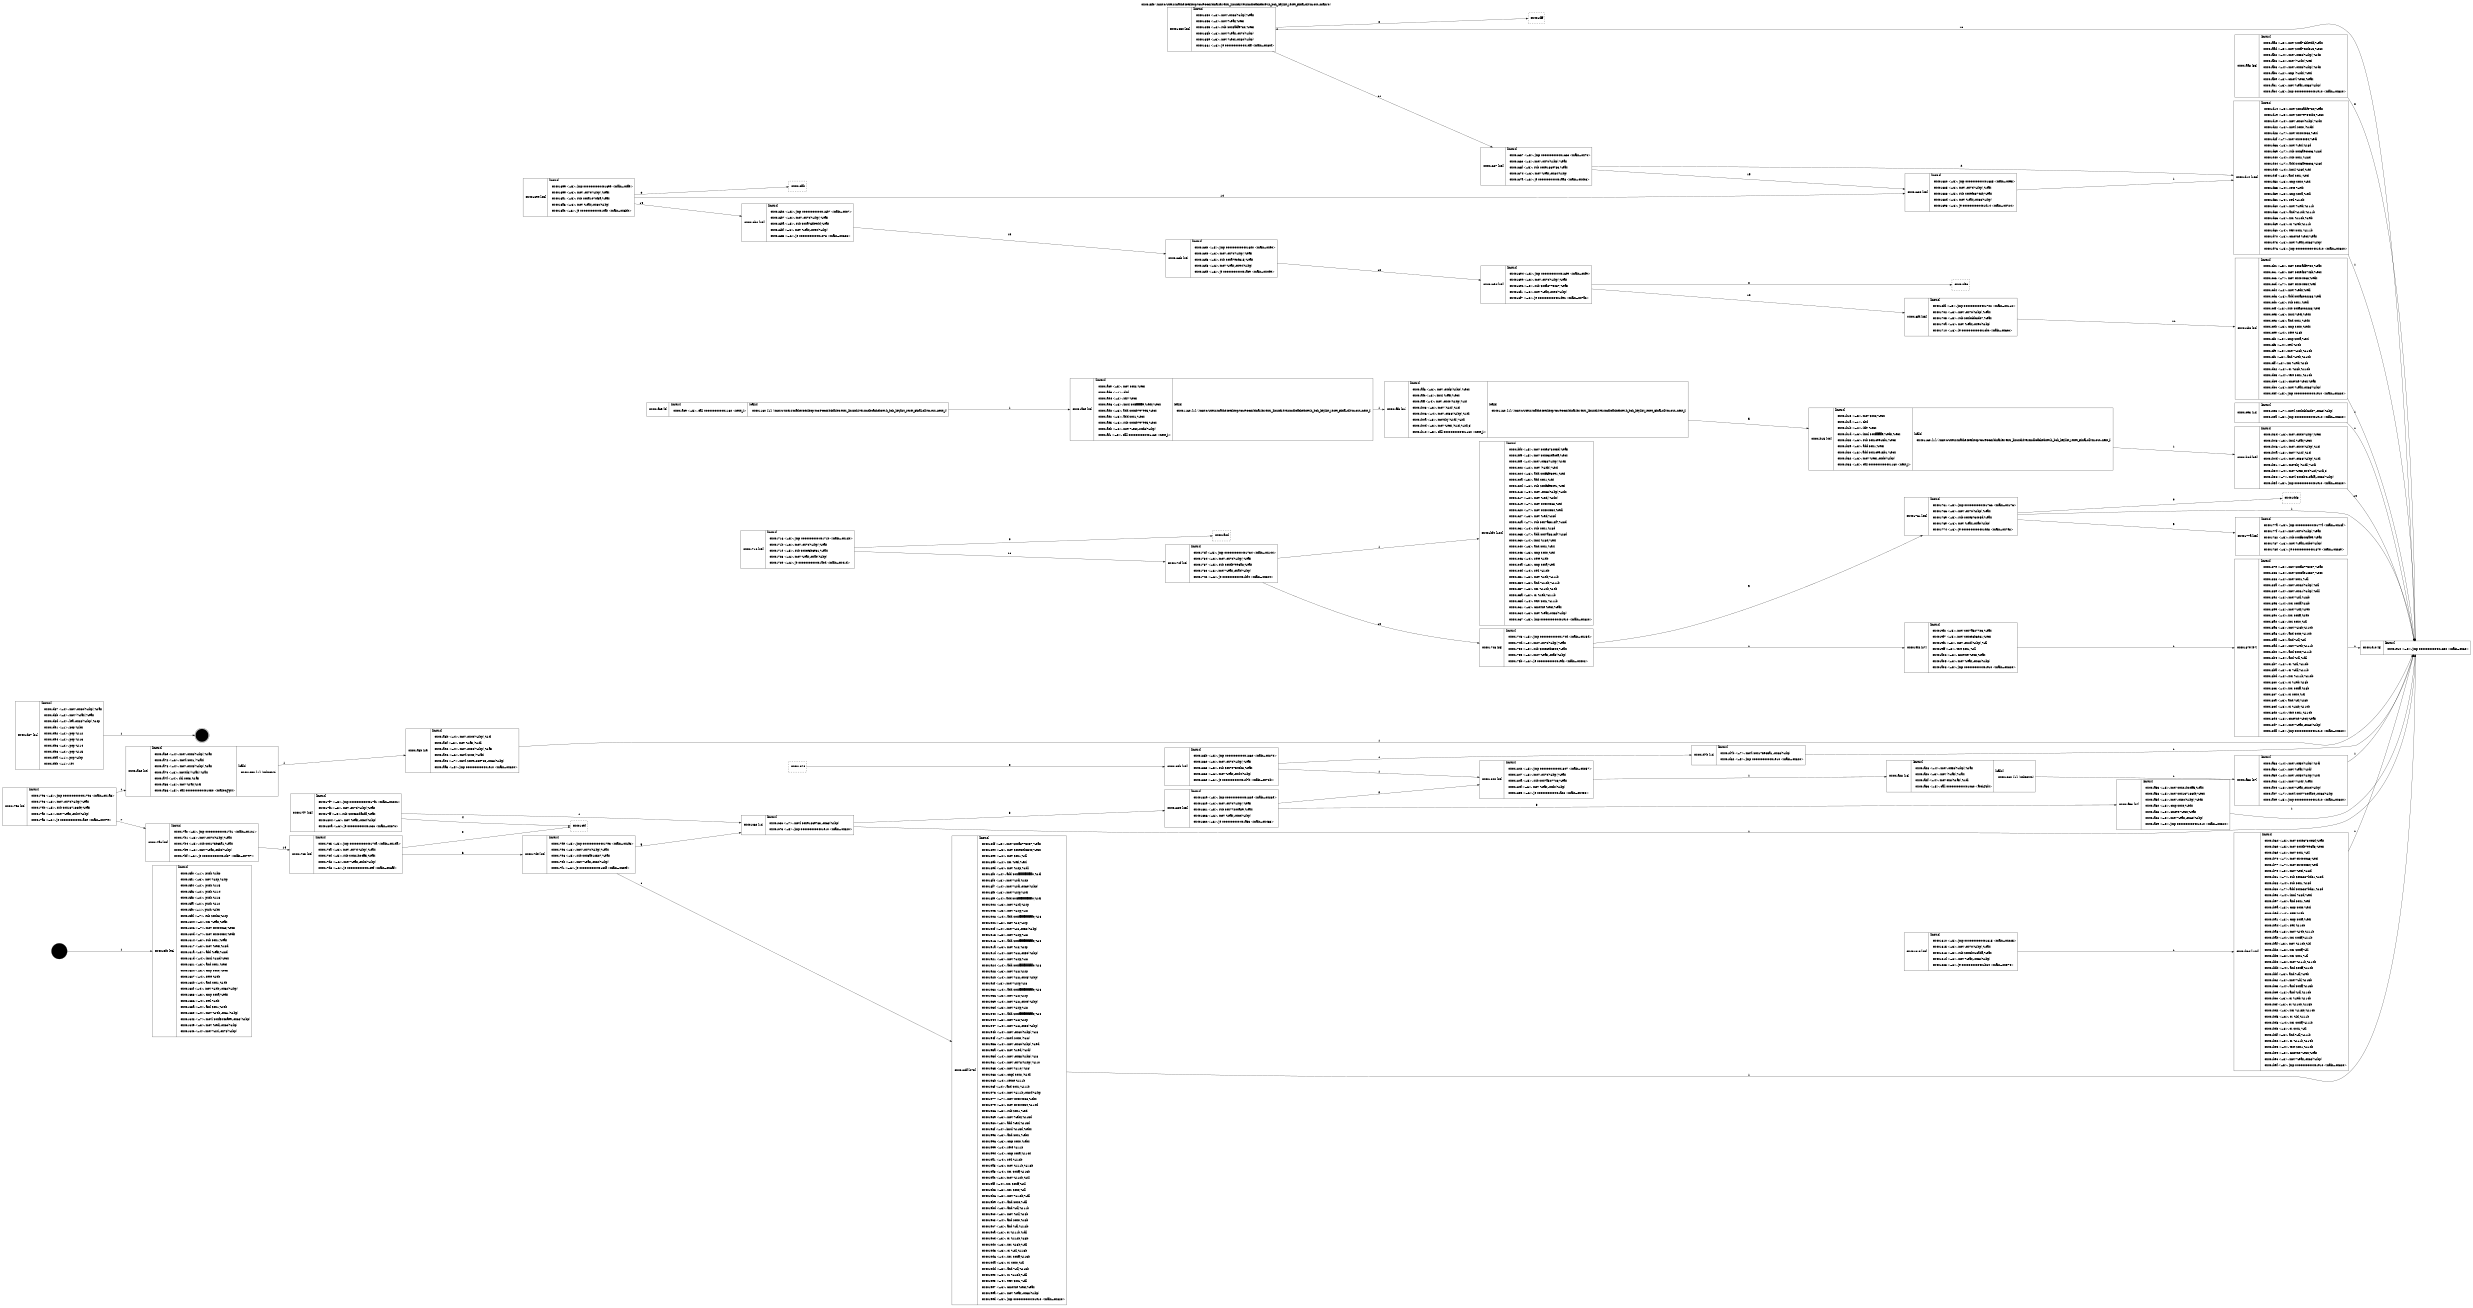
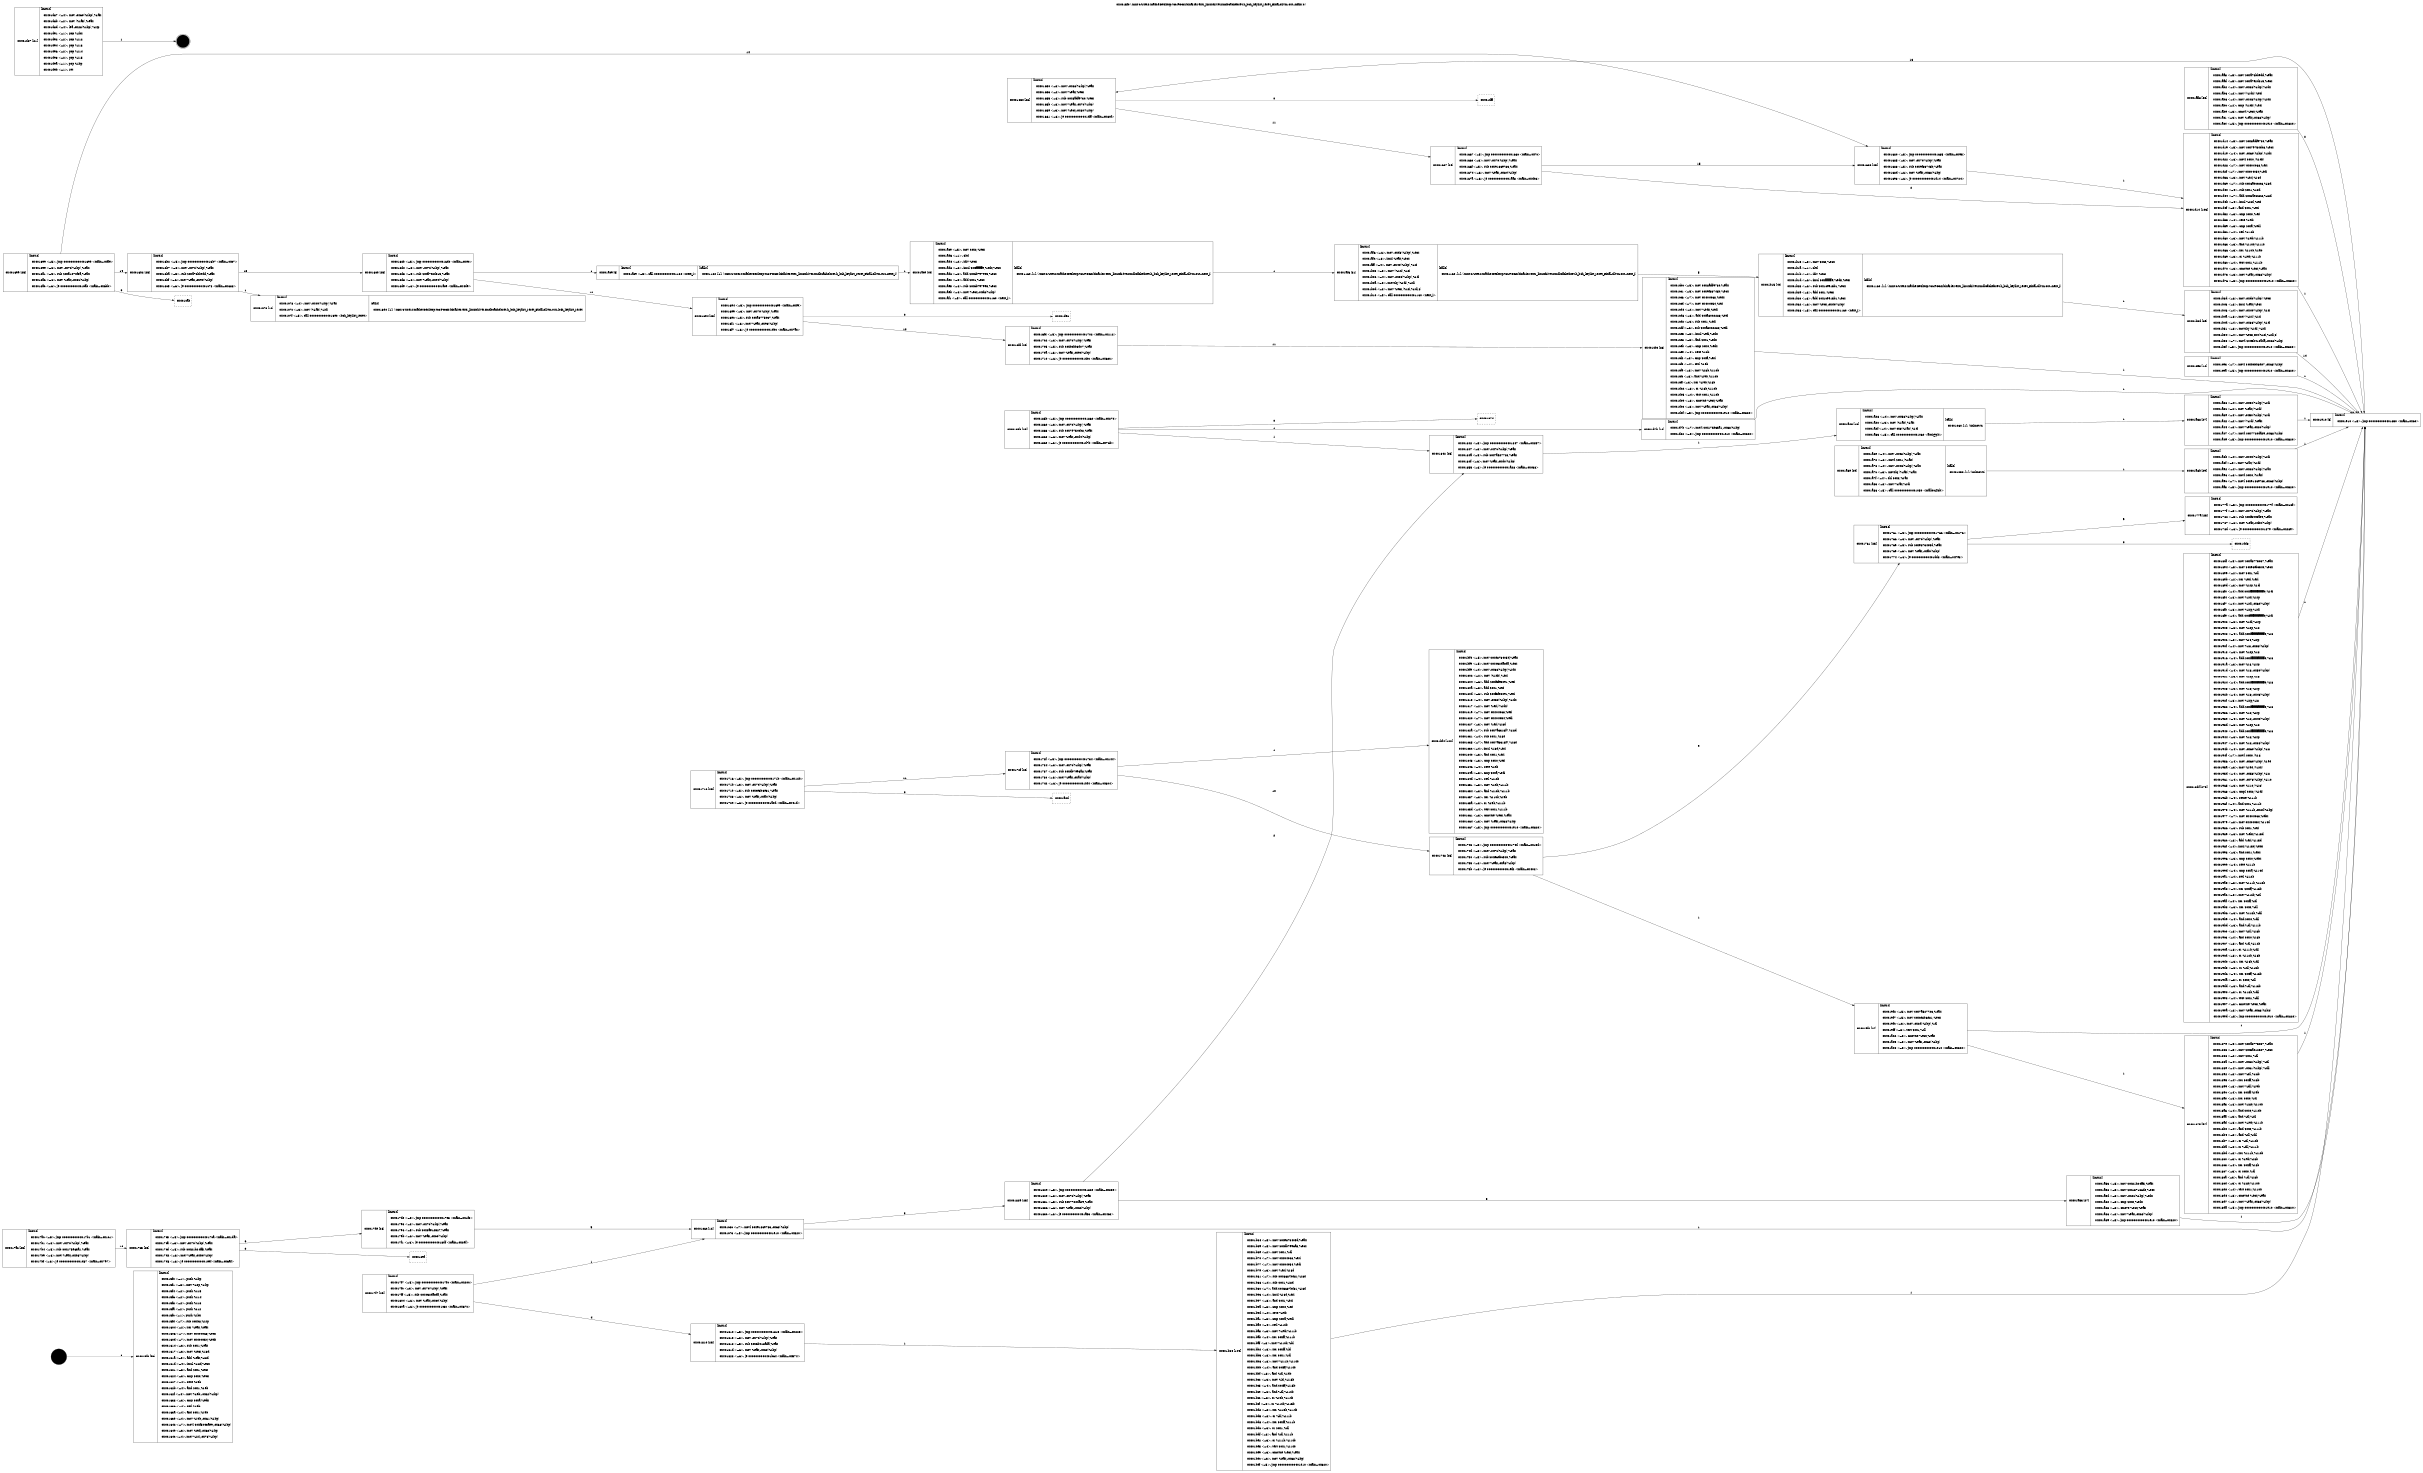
edge "0x4016cb [25]" -> "0x401ac9 [5]": added, label "1"
node "0x401c78 [12]": added
edge "0x401761 [25]" -> "0x401e10 [5]": now "0x4019f2 [27]" -> "0x401e10 [5]"
edge "0x401874" -> "0x40185b [25]": reversed
node "0x401793 [25]": removed
edge "0x4017f7 [25]" -> "0x401c9f": now "0x4017f7 [25]" -> "0x401810 [25]"
edge "0x4017de [25]" -> "0x4018df [275]": removed, label "1"
